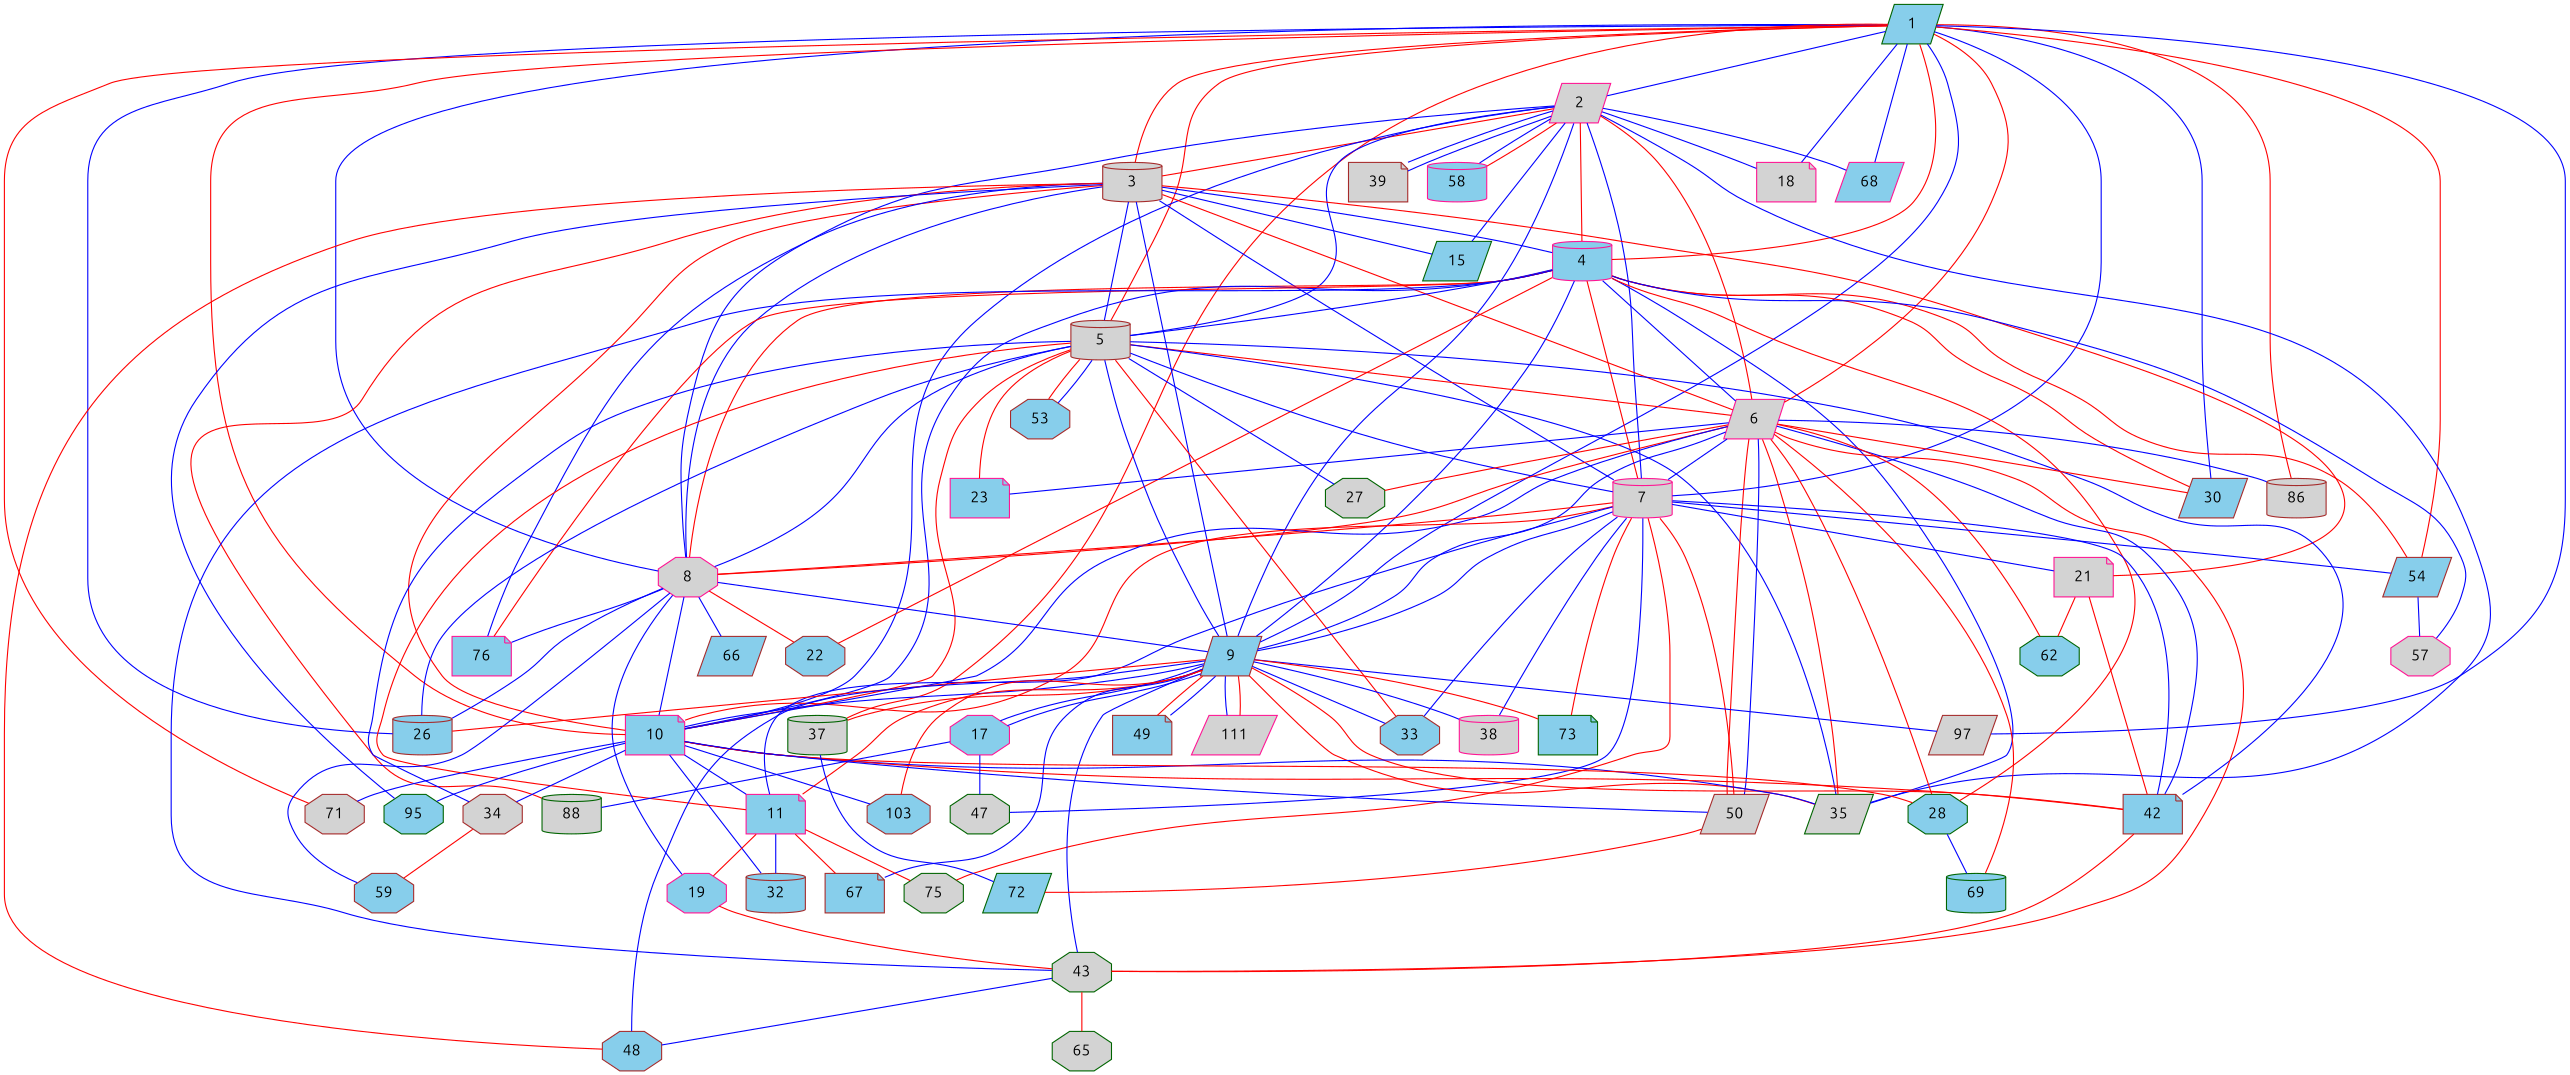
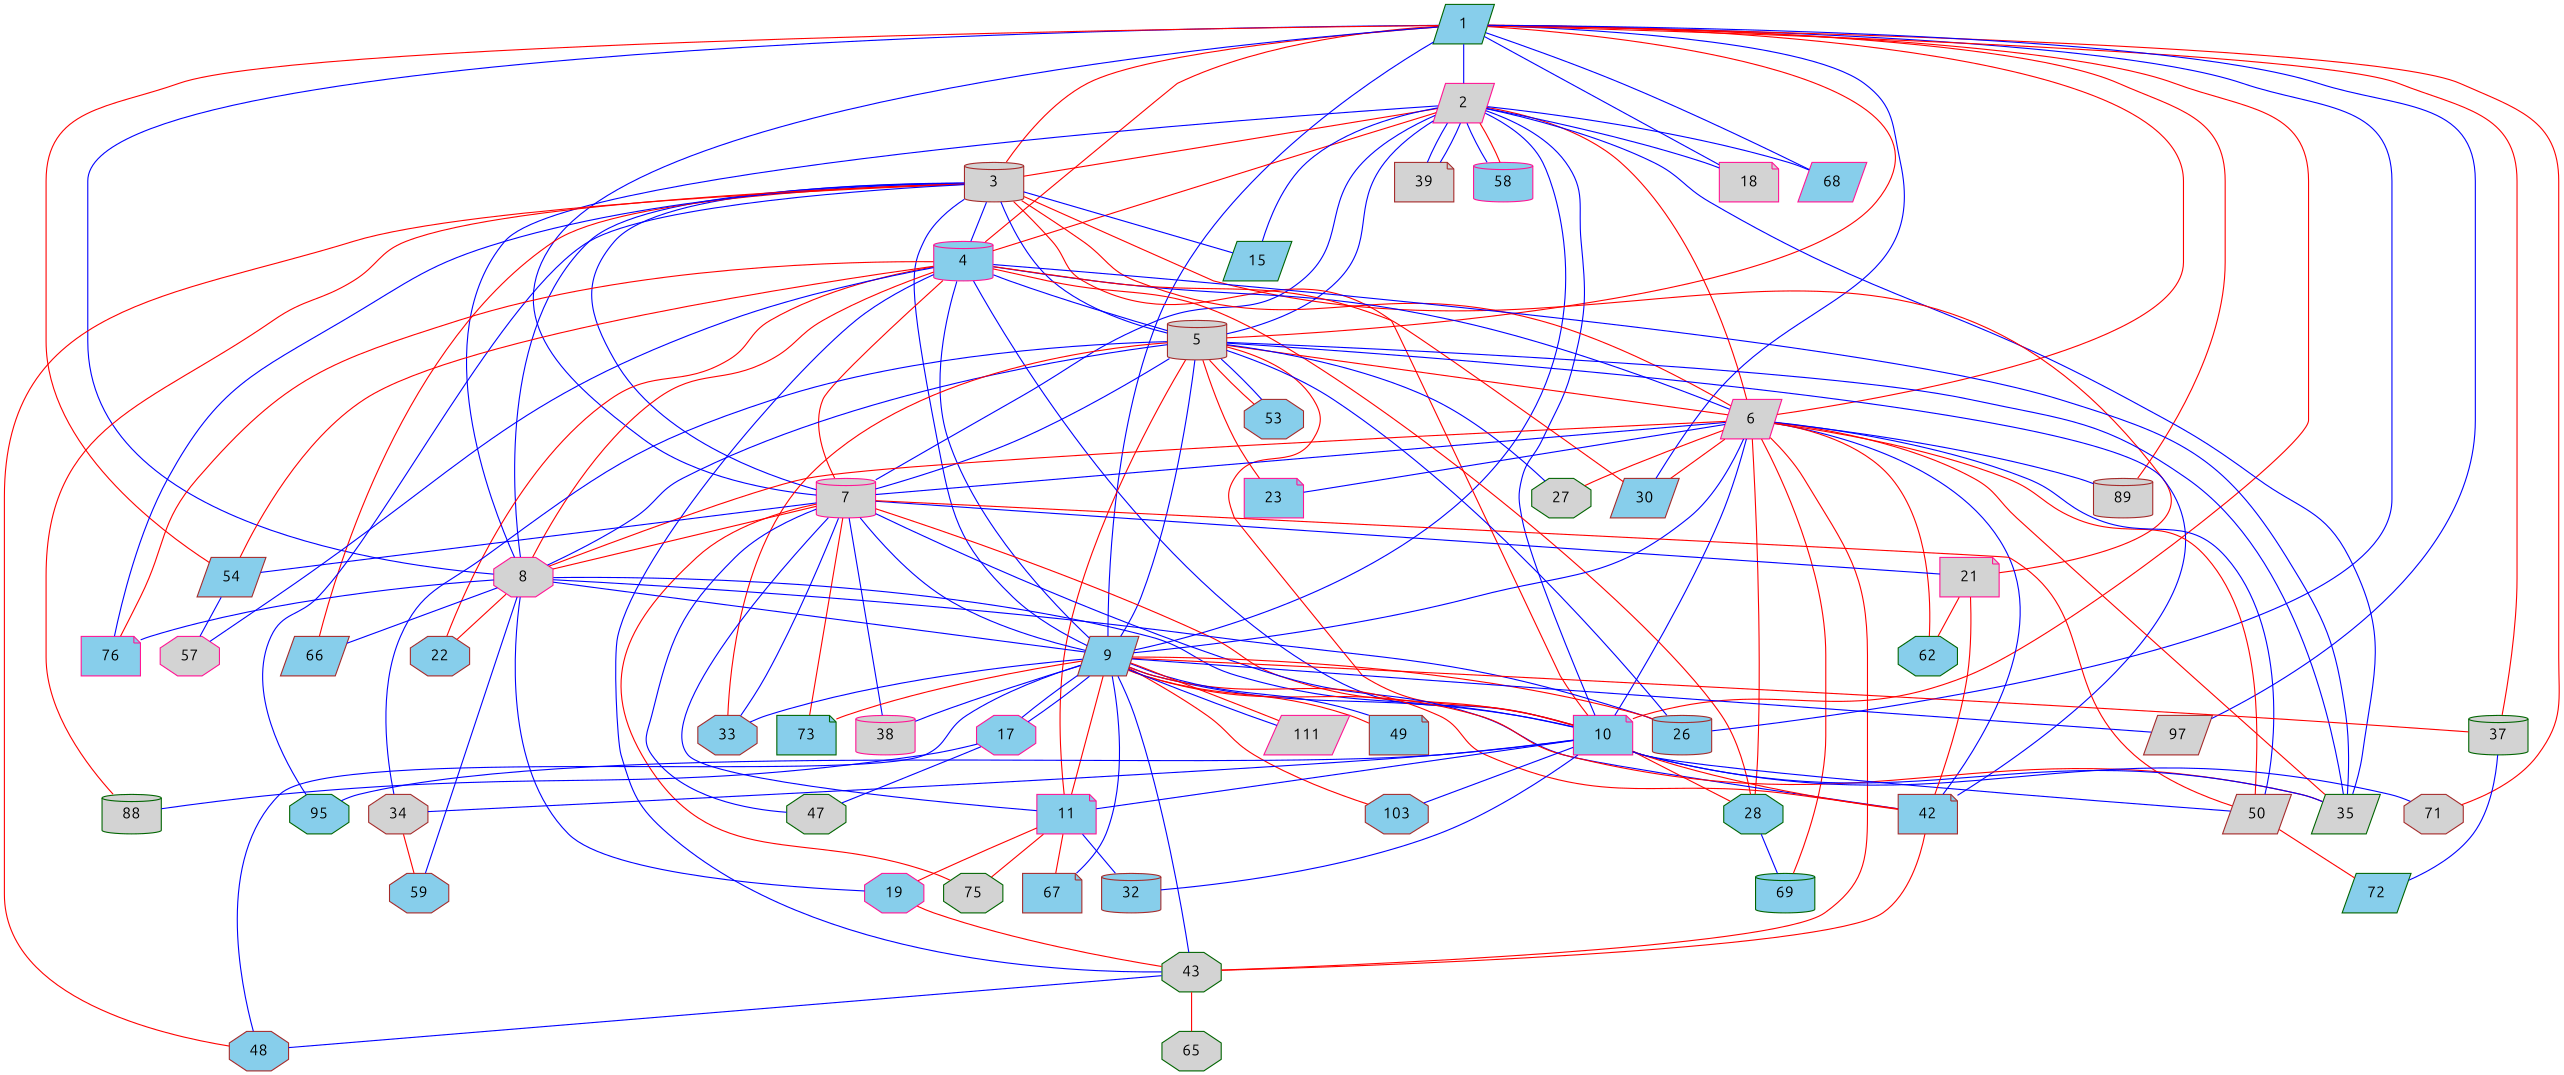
edge "3" -- "66": added
node "86": label "86" -> "89"
